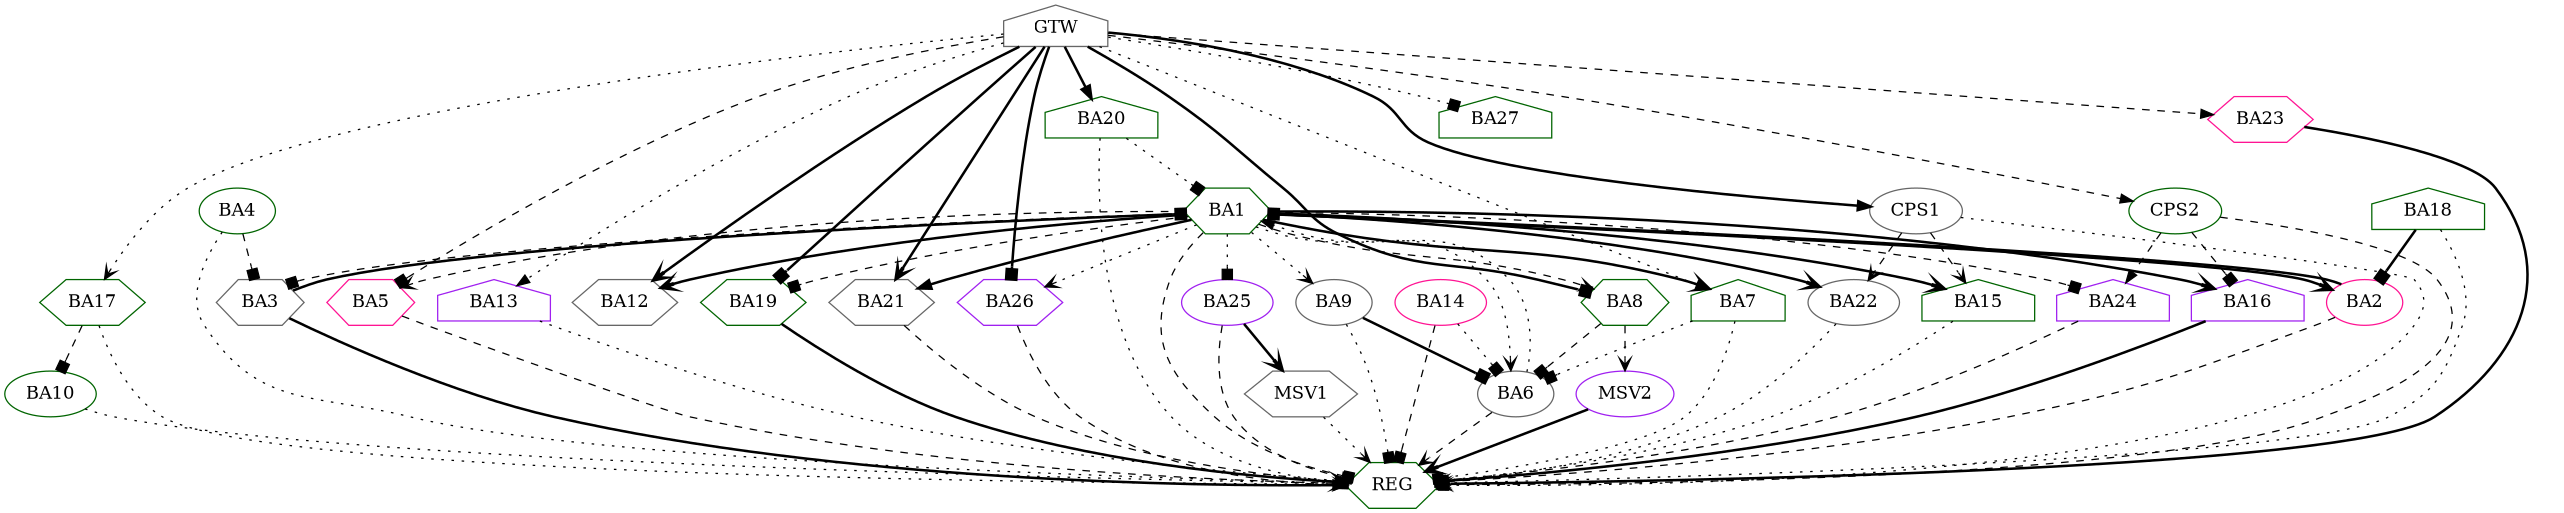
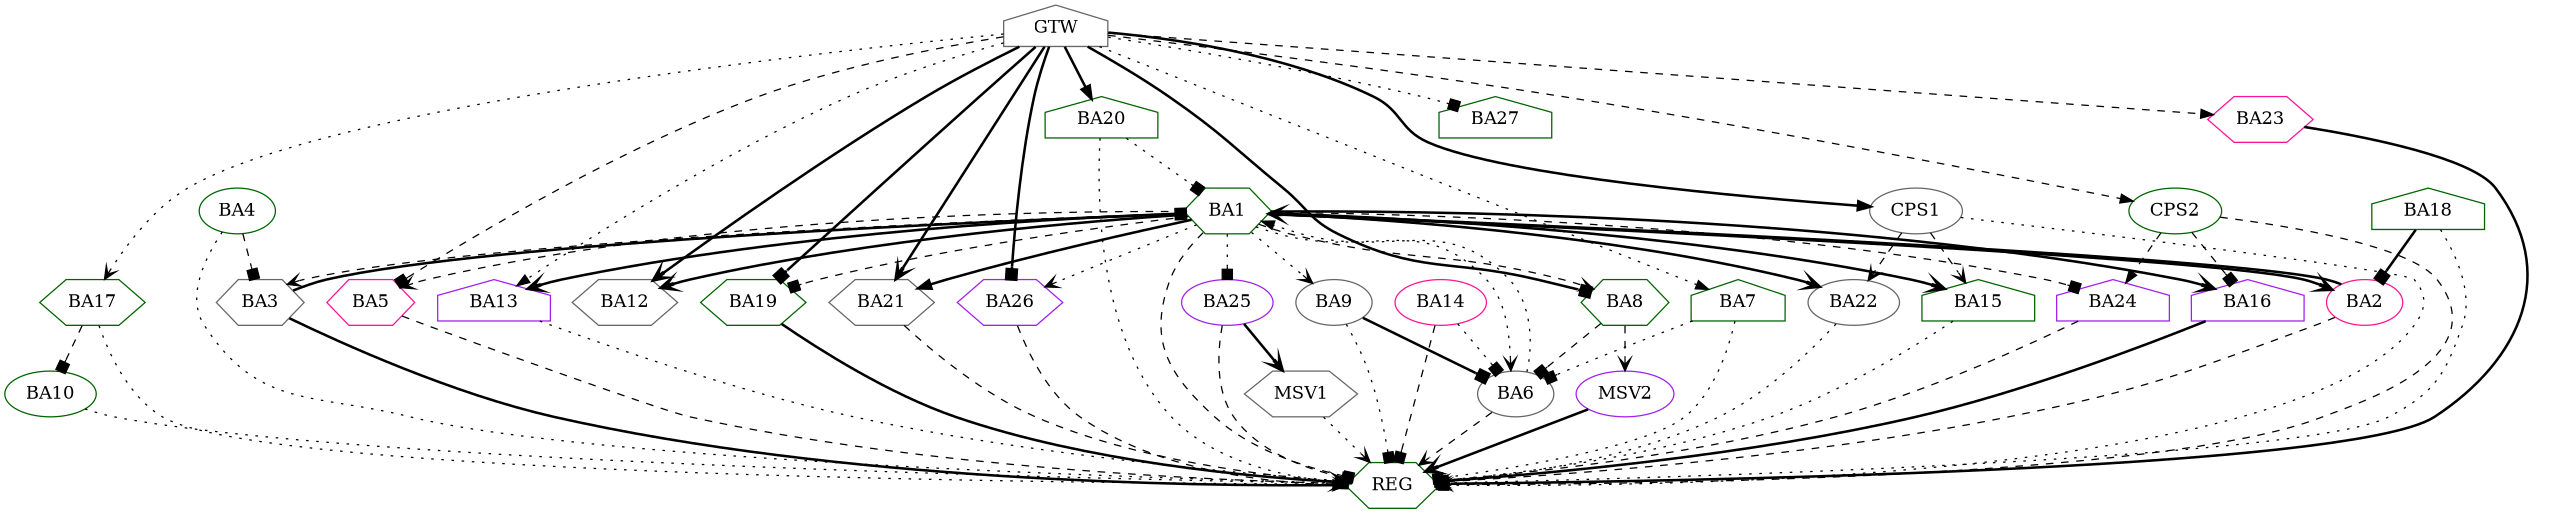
edge "BA1" -> "BA3": arrowhead box -> vee
edge "BA2" -> "BA1": arrowhead box -> vee
edge "BA1" -> "BA7": now "BA1" -> "BA13"
